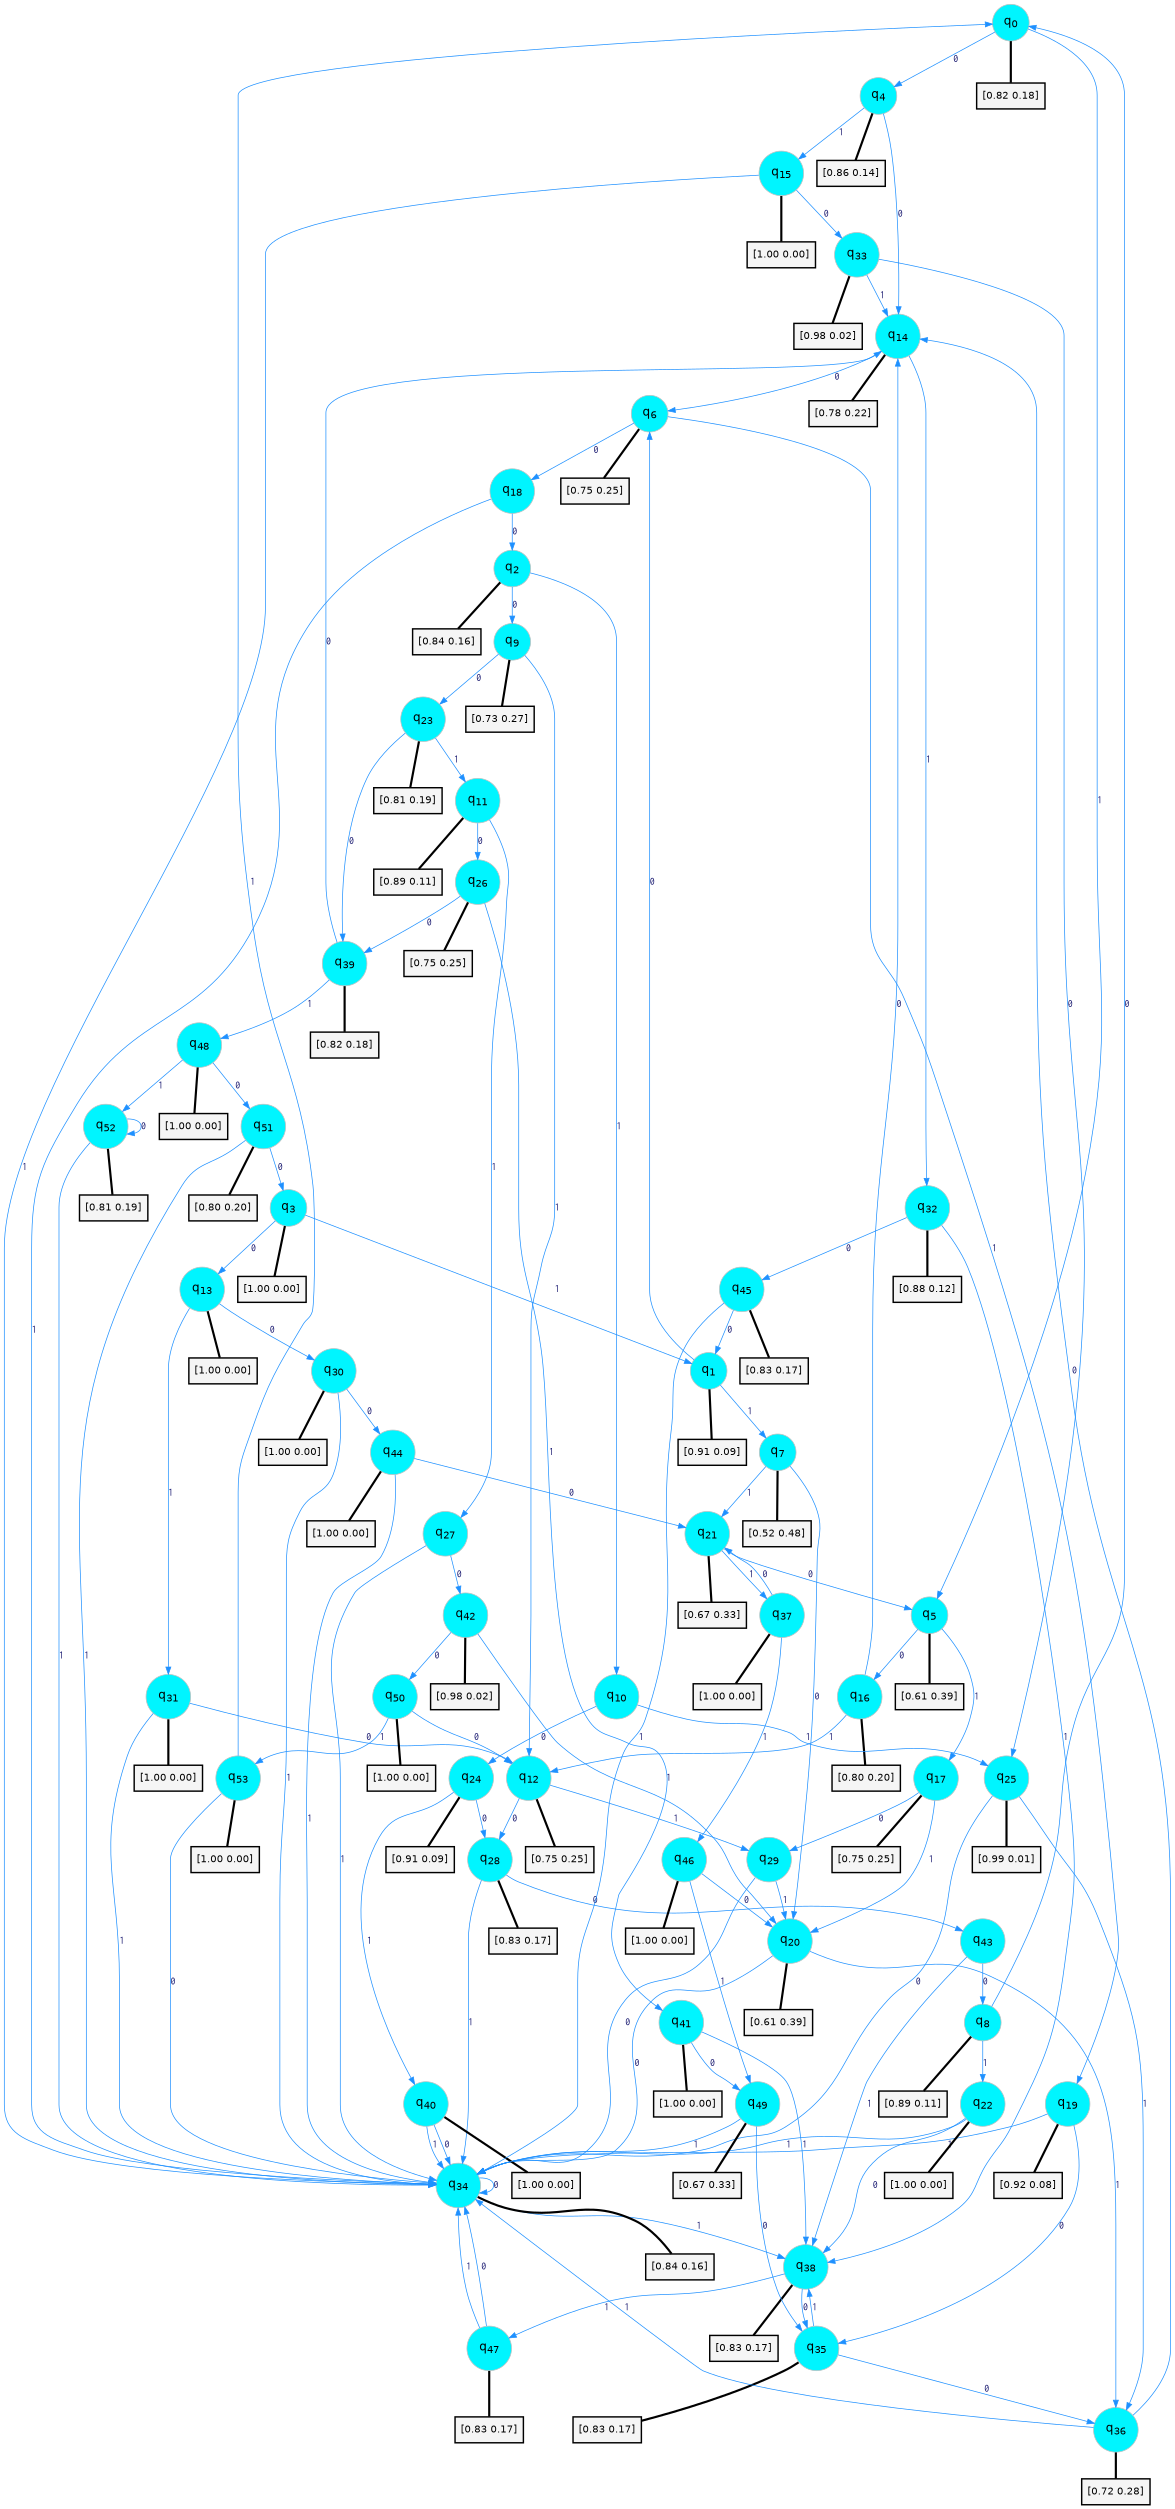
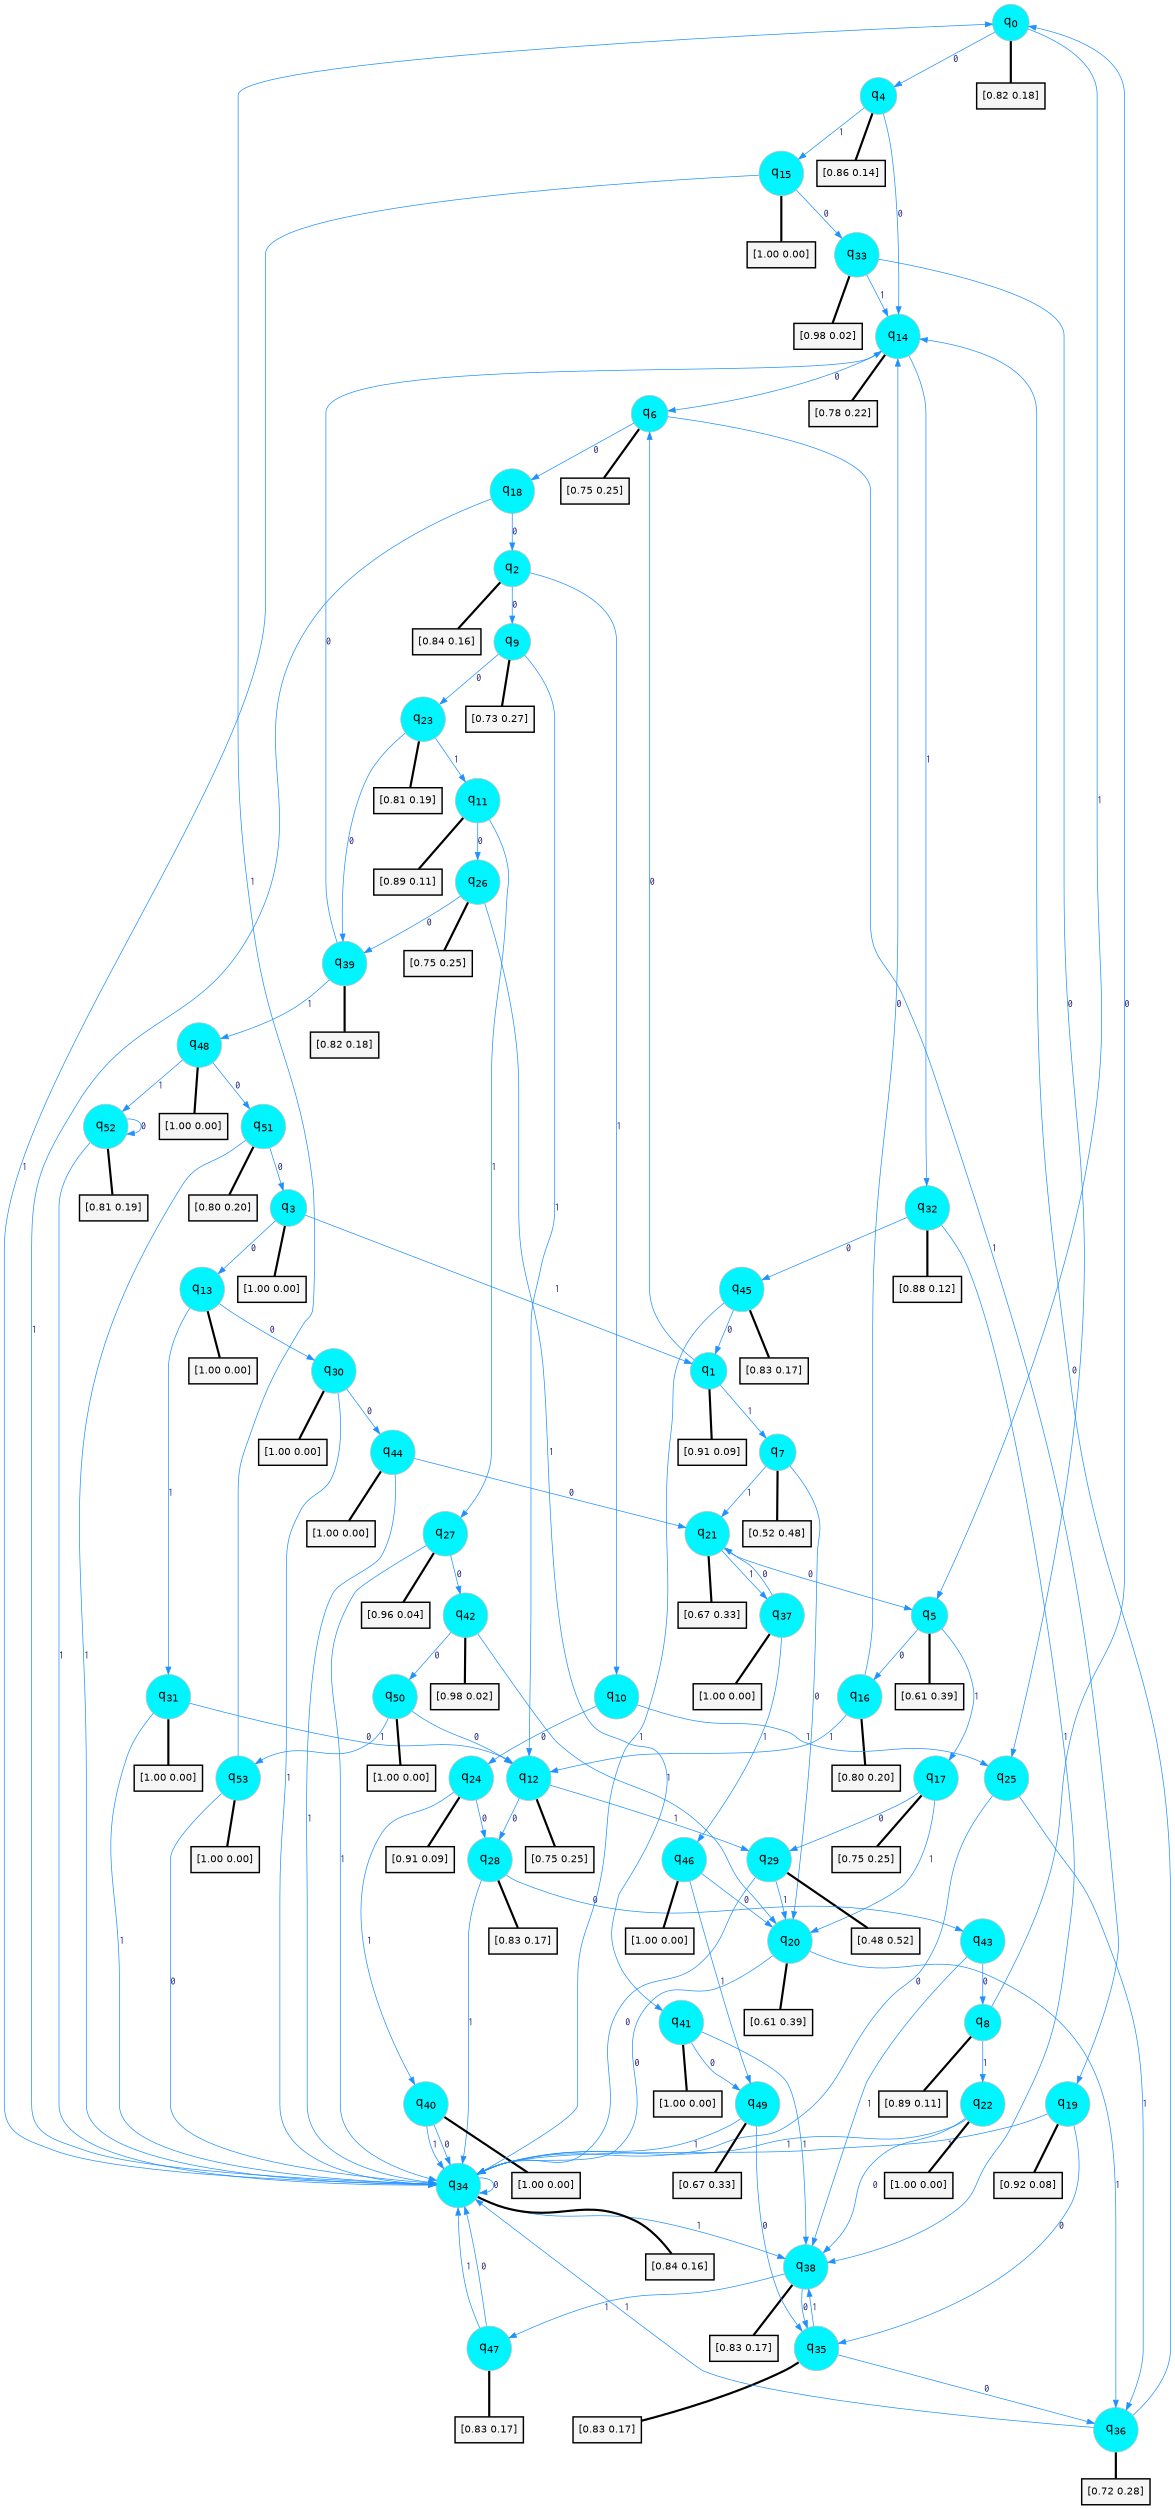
node "[0.96 0.04]": added
node "[0.99 0.01]": removed
node "[0.48 0.52]": added
